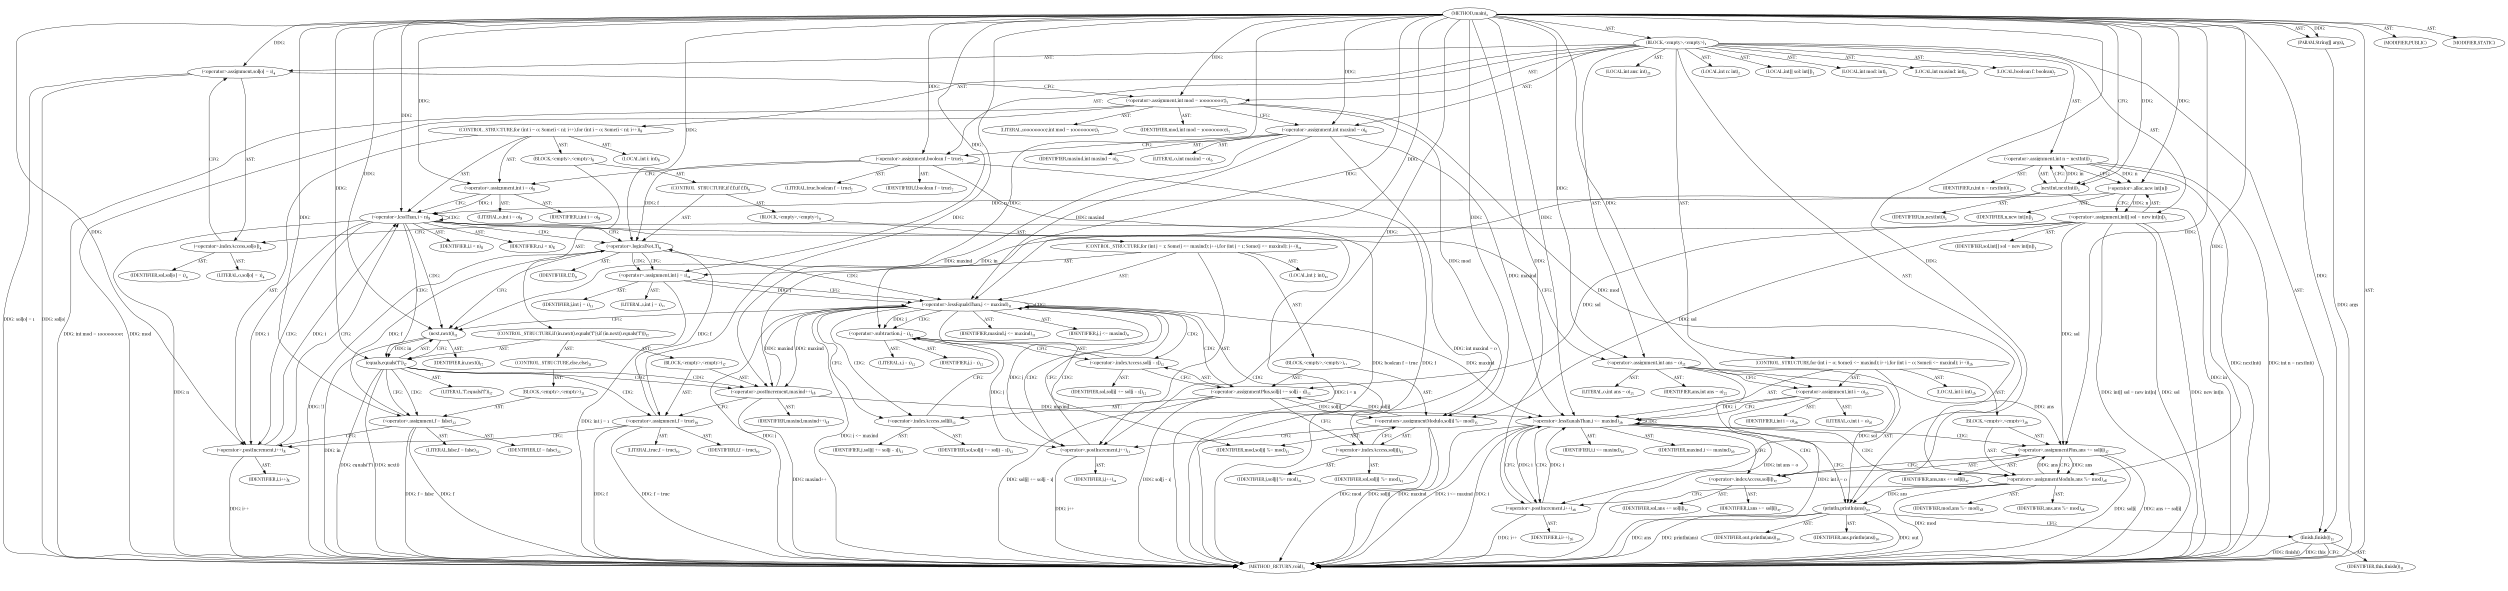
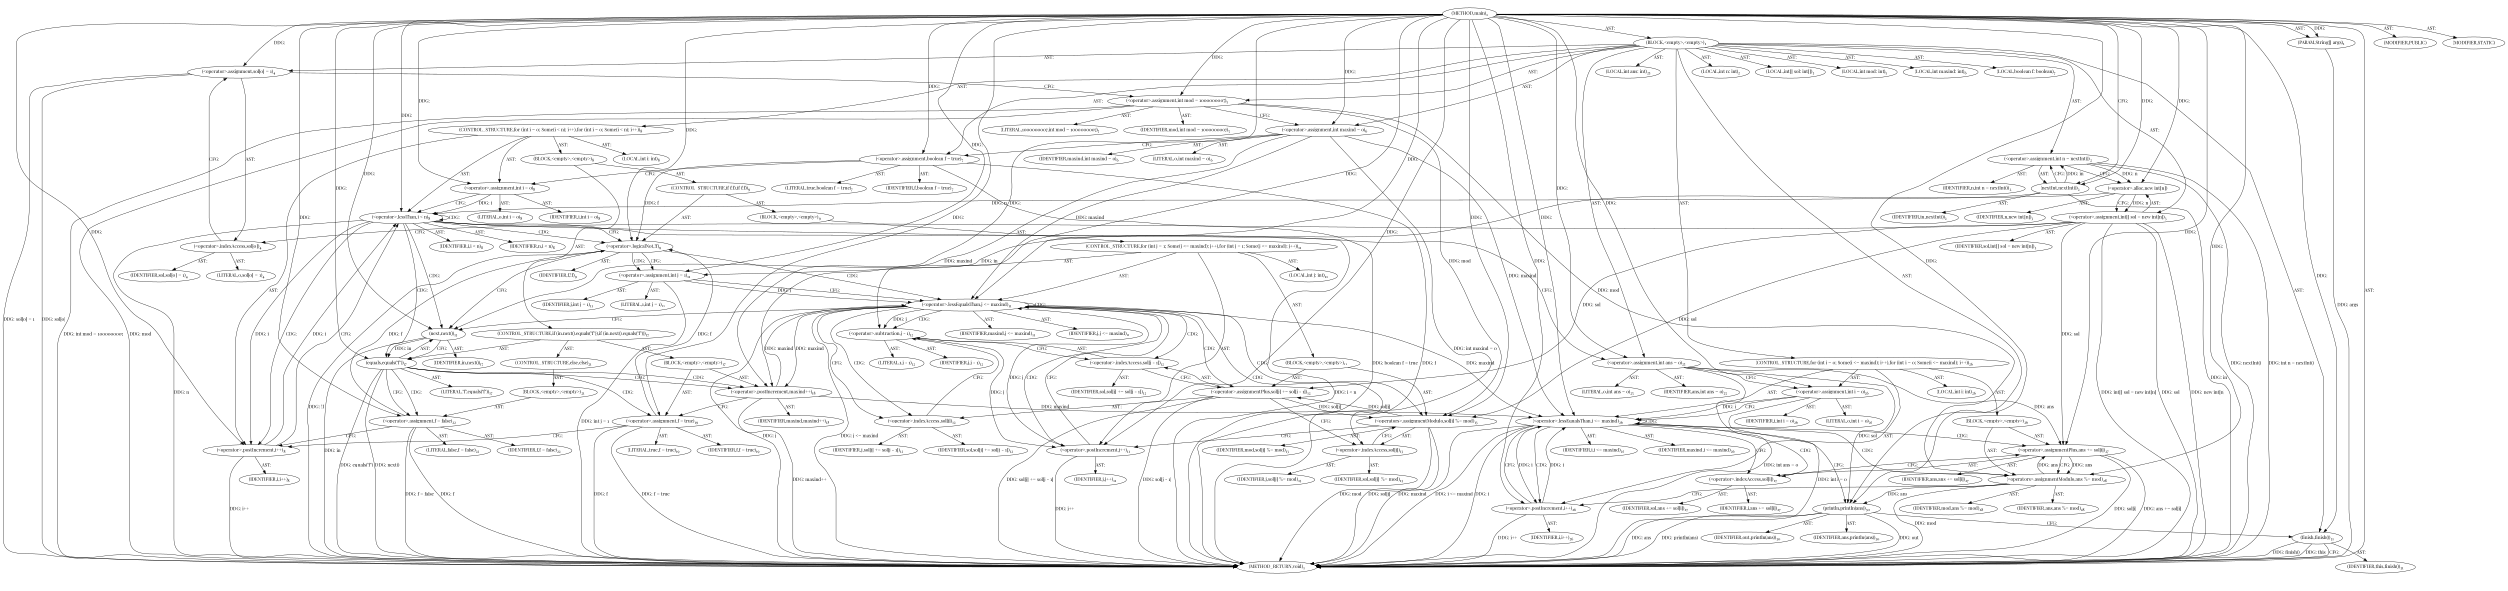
edge "(<operator>.lessEqualsThan,j <= maxind)" -> "(IDENTIFIER,mod,sol[j] %= mod)": now "(<operator>.lessEqualsThan,j <= maxind)" -> "(<operators>.assignmentModulo,sol[j] %= mod)"
